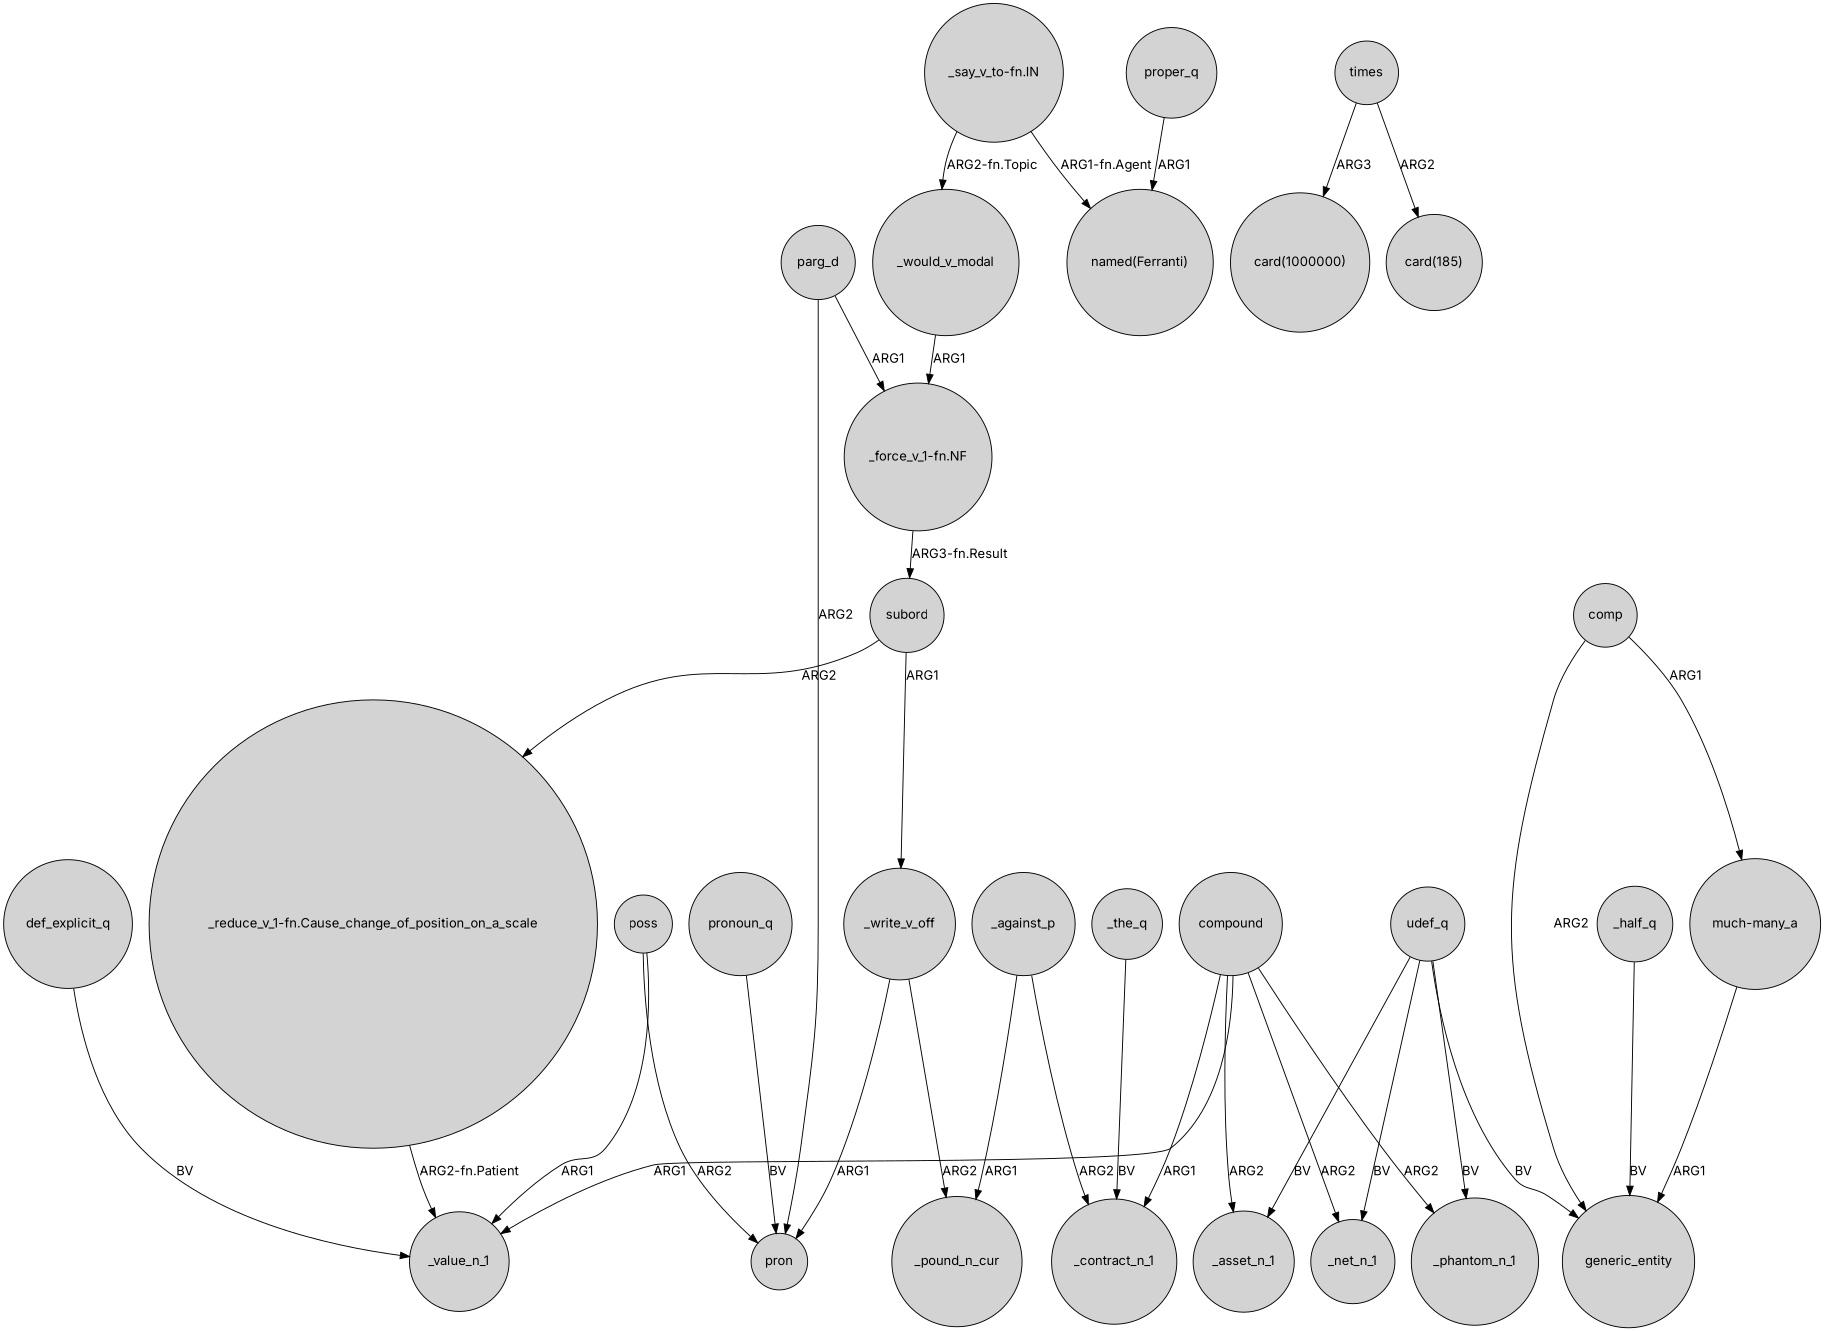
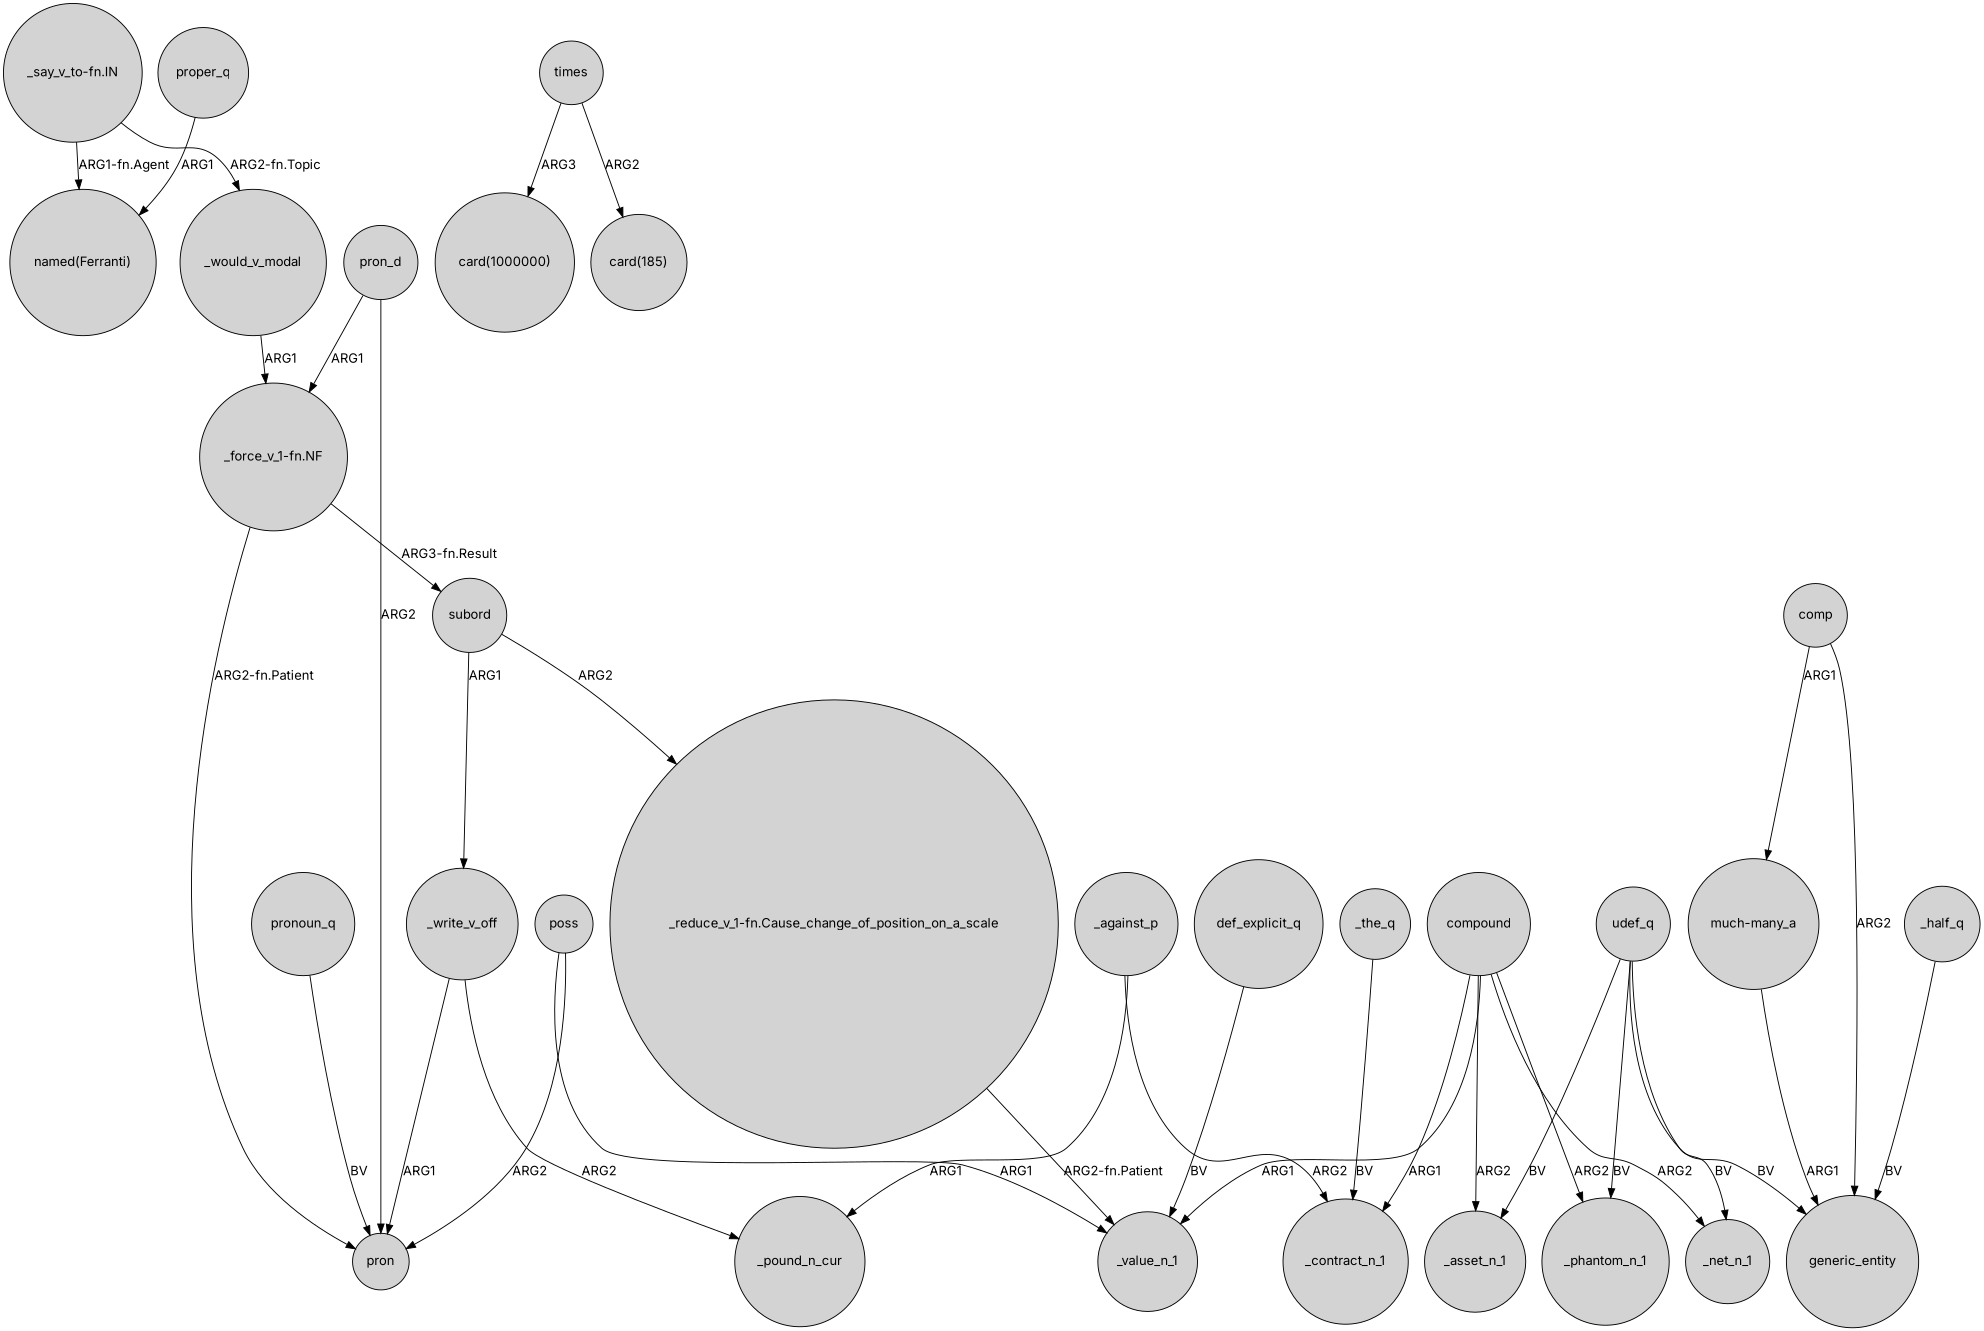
node "parg_d": label "parg_d" -> "pron_d"
edge "_force_v_1-fn.NF" -> "pron": added, label "ARG2-fn.Patient"
